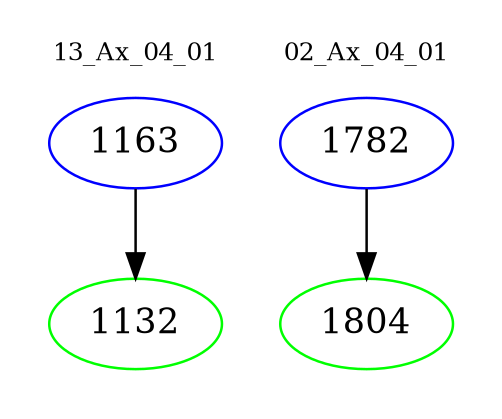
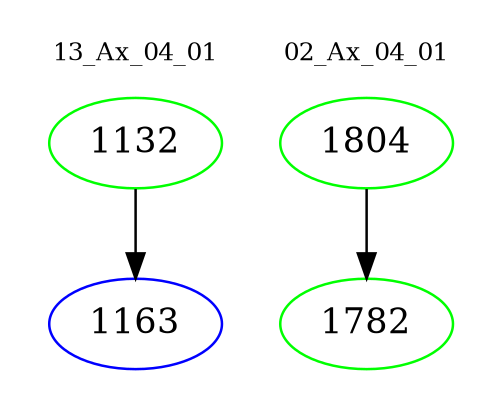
node "1782": color blue -> green
edge "1163" -> "1132": reversed
edge "1782" -> "1804": reversed
